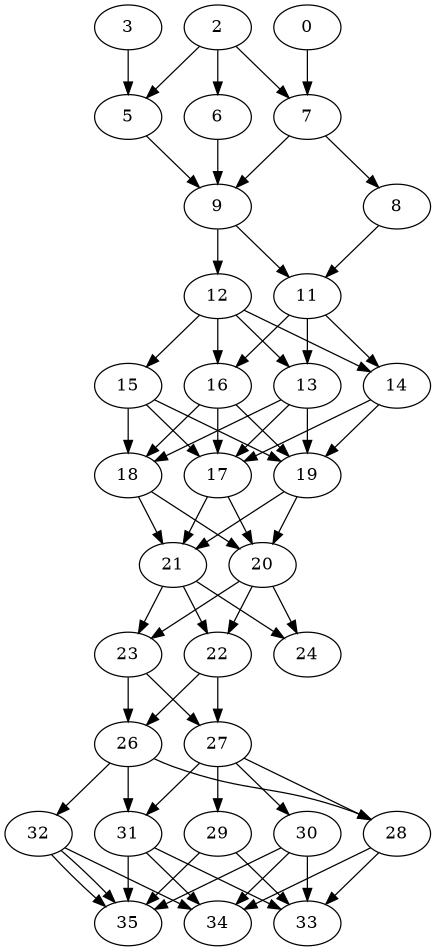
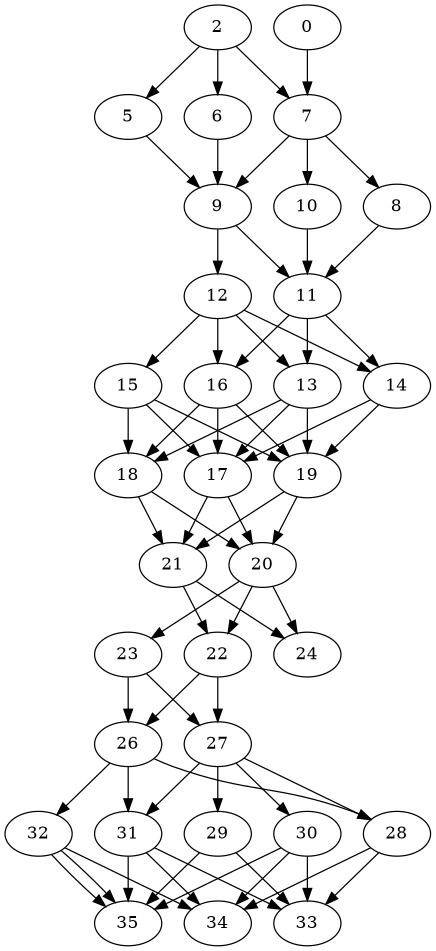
node "3": removed
node "10": added
edge "21" -> "23": removed
